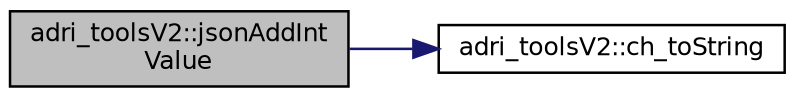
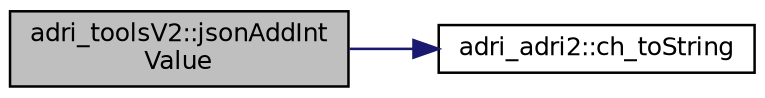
node "adri_toolsV2::ch_toString": label "adri_toolsV2::ch_toString" -> "adri_adri2::ch_toString"
